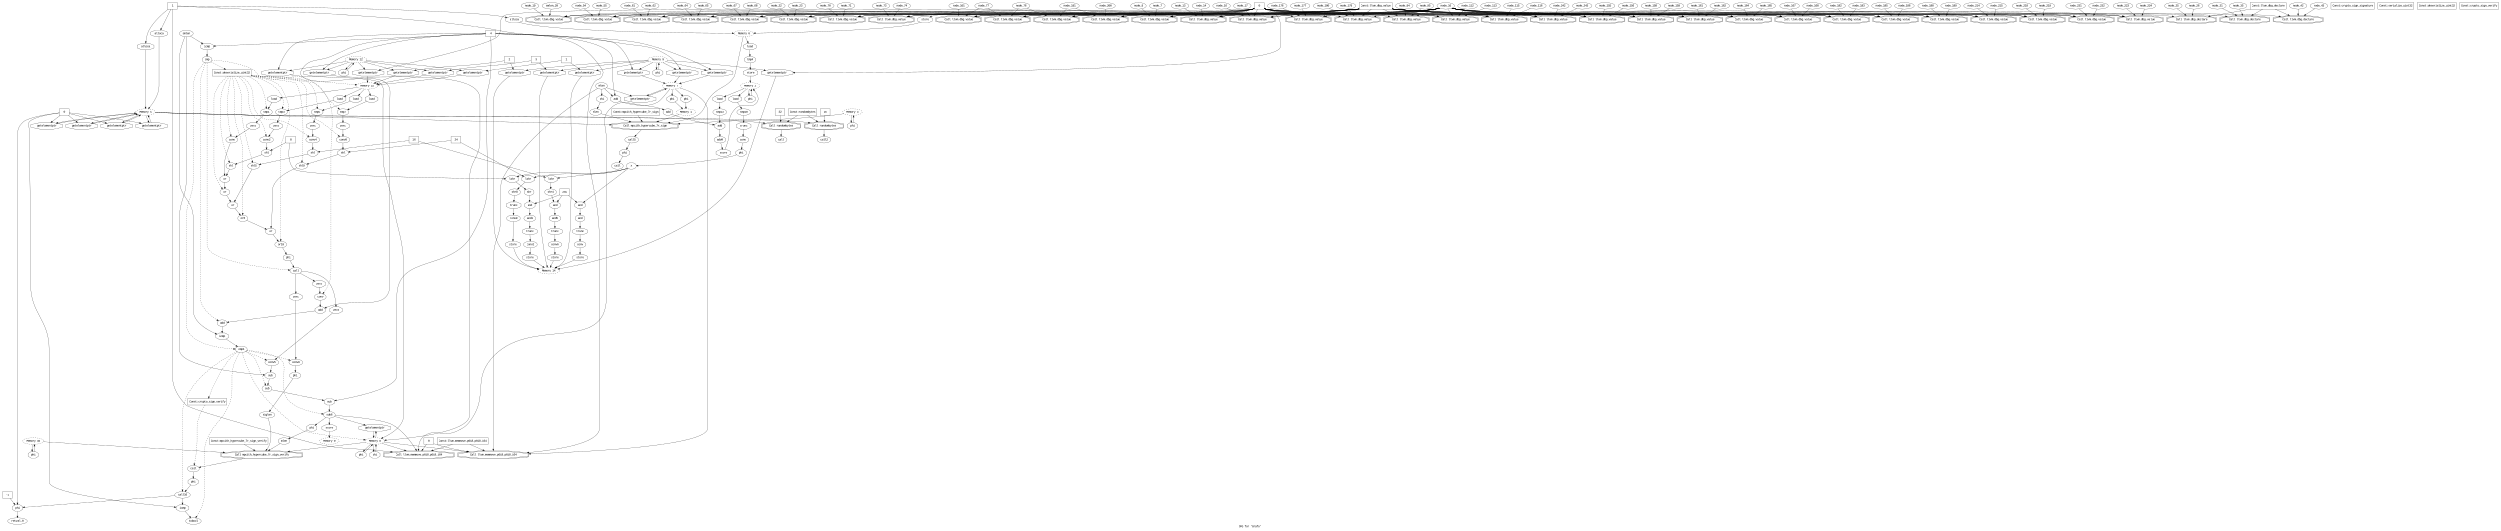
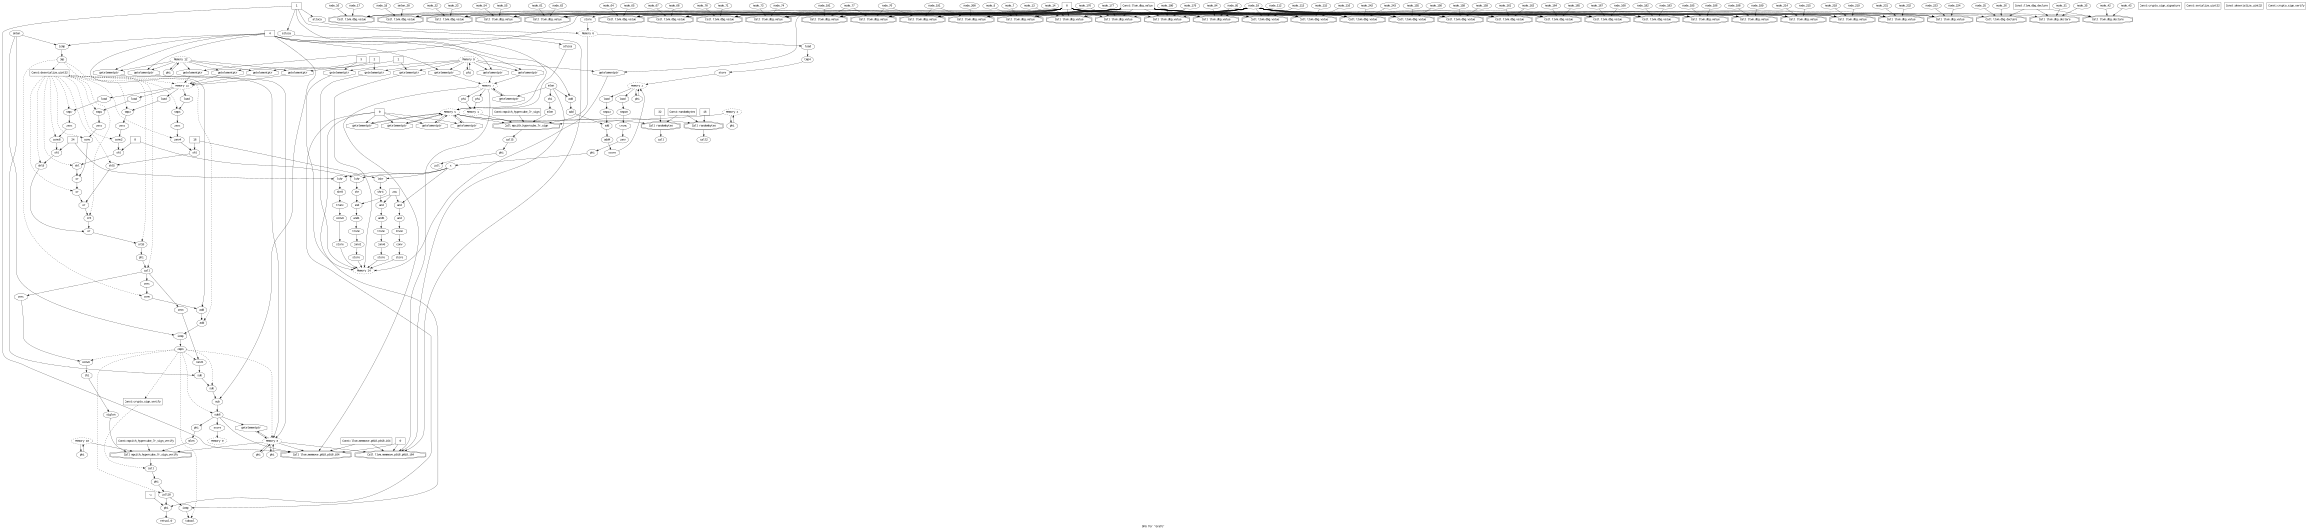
edge "cmp" -> "cmp1": removed
